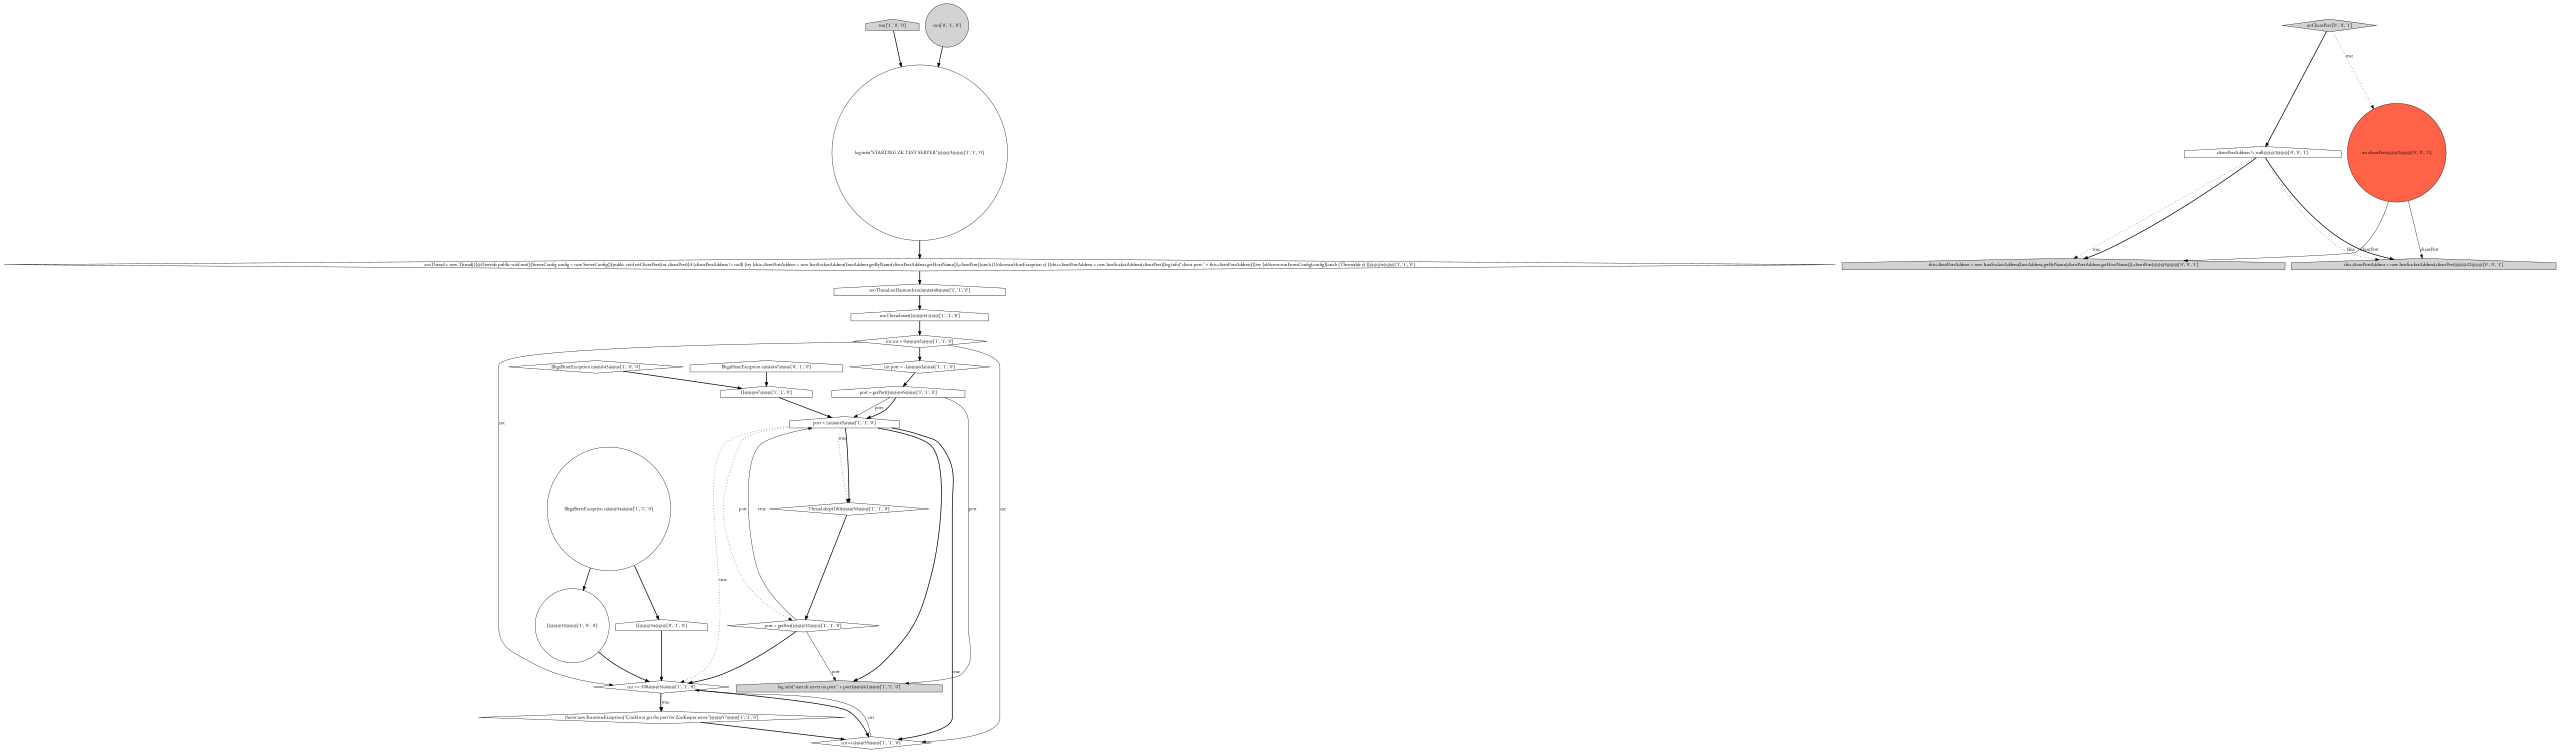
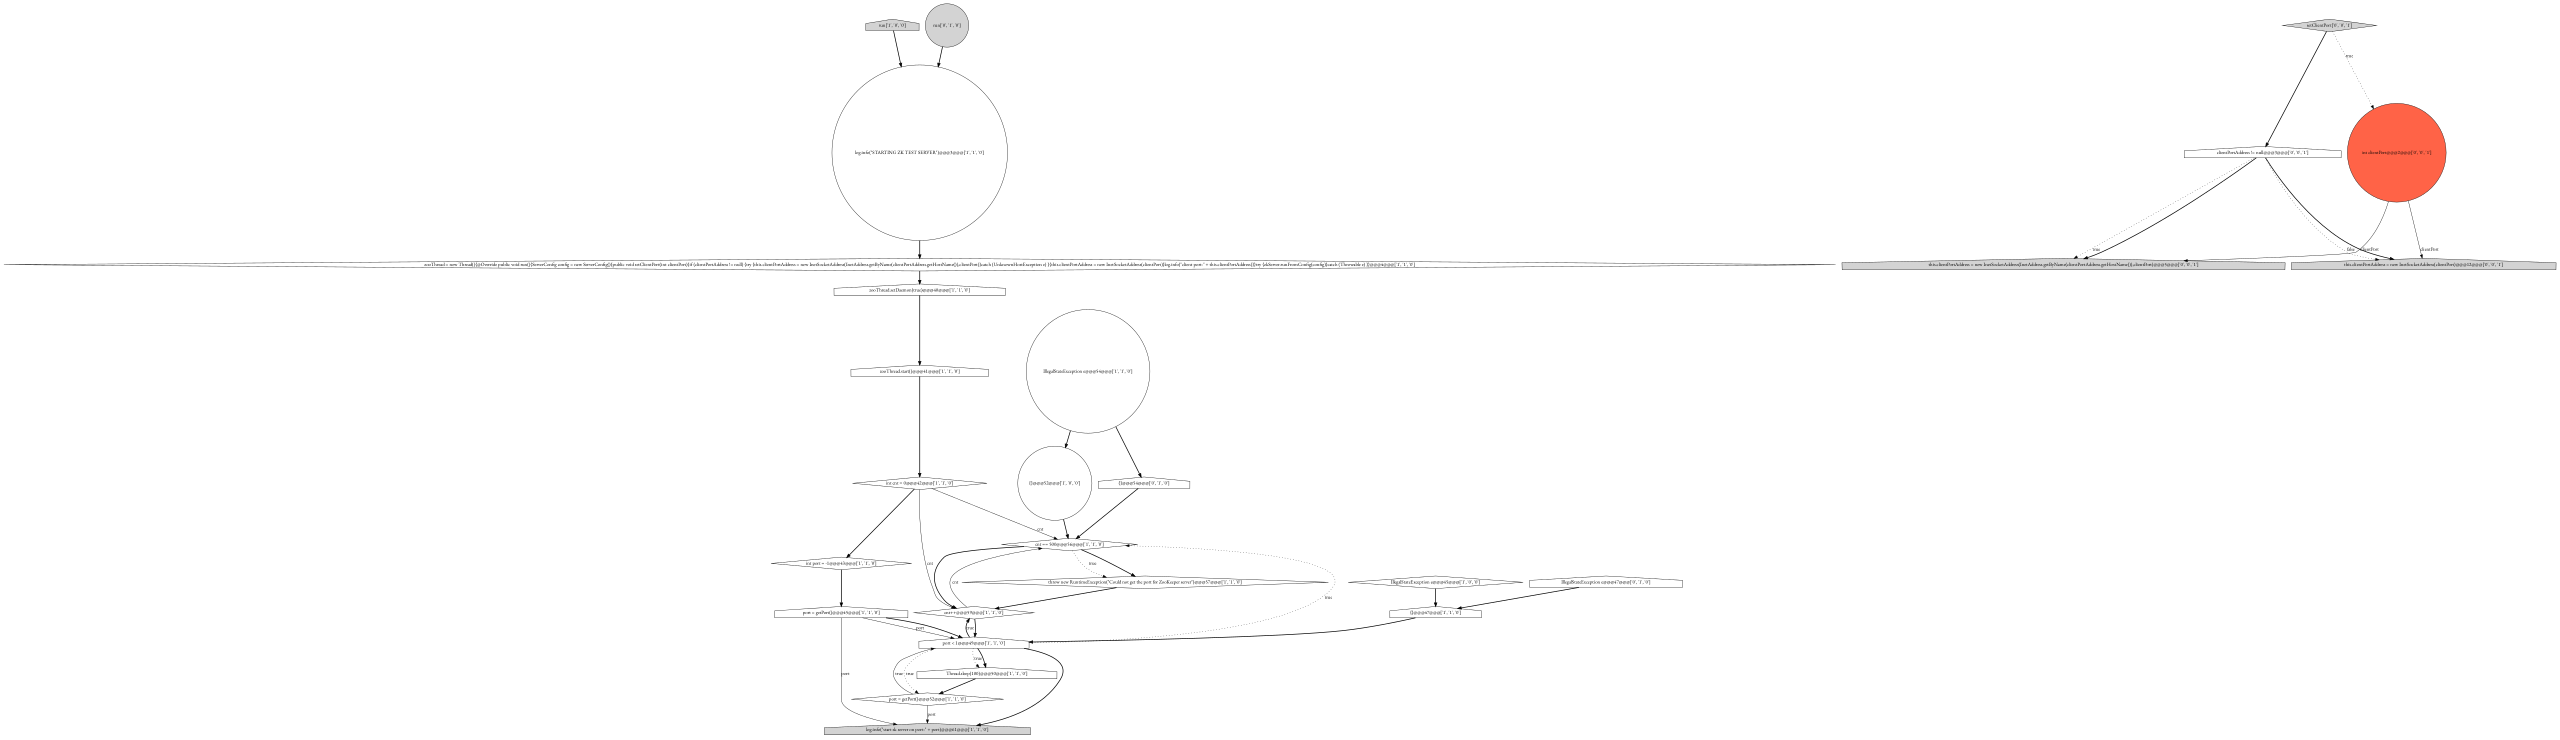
edge "port < 1@@@49@@@['1', '1', '0']" -> "port = getPort()@@@52@@@['1', '1', '0']": label "port" -> "true"
node "Thread.sleep(100)@@@50@@@['1', '1', '0']": shape diamond -> house
edge "cnt++@@@59@@@['1', '1', '0']" -> "port < 1@@@49@@@['1', '1', '0']": added
edge "port = getPort()@@@52@@@['1', '1', '0']" -> "cnt == 500@@@56@@@['1', '1', '0']": removed
